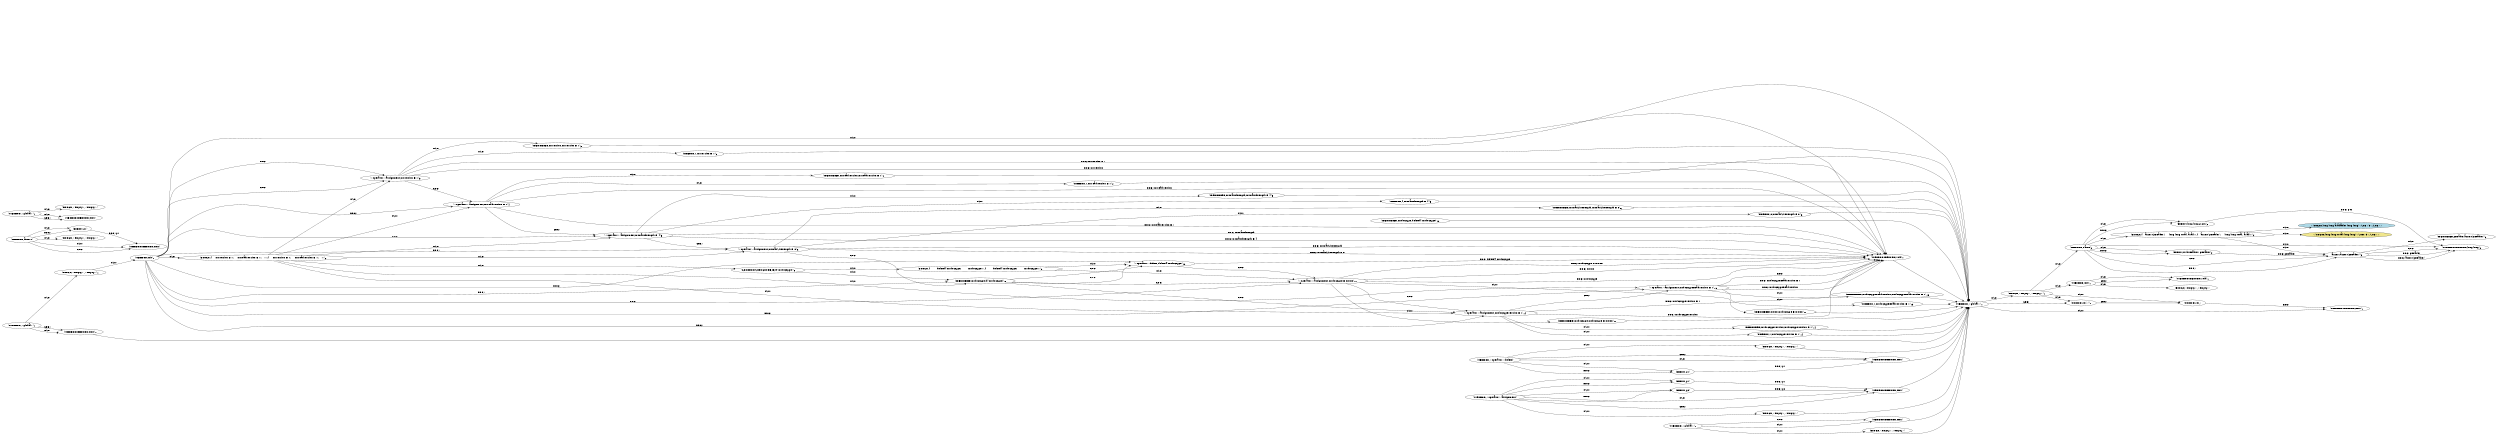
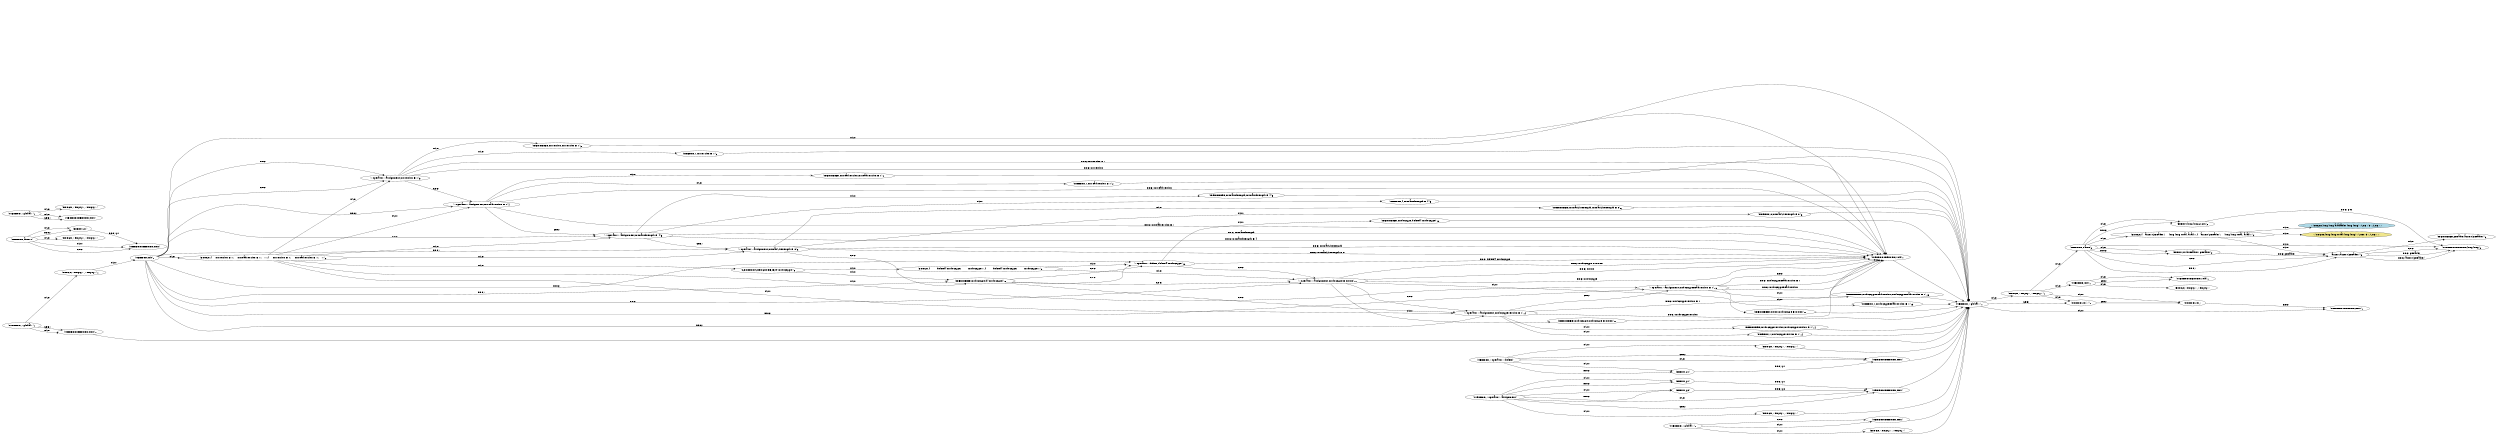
edge "(<operator>.delete,delete[] m_docType)" -> "(IDENTIFIER,m_docType,delete[] m_docType)": added, label "AST:"
